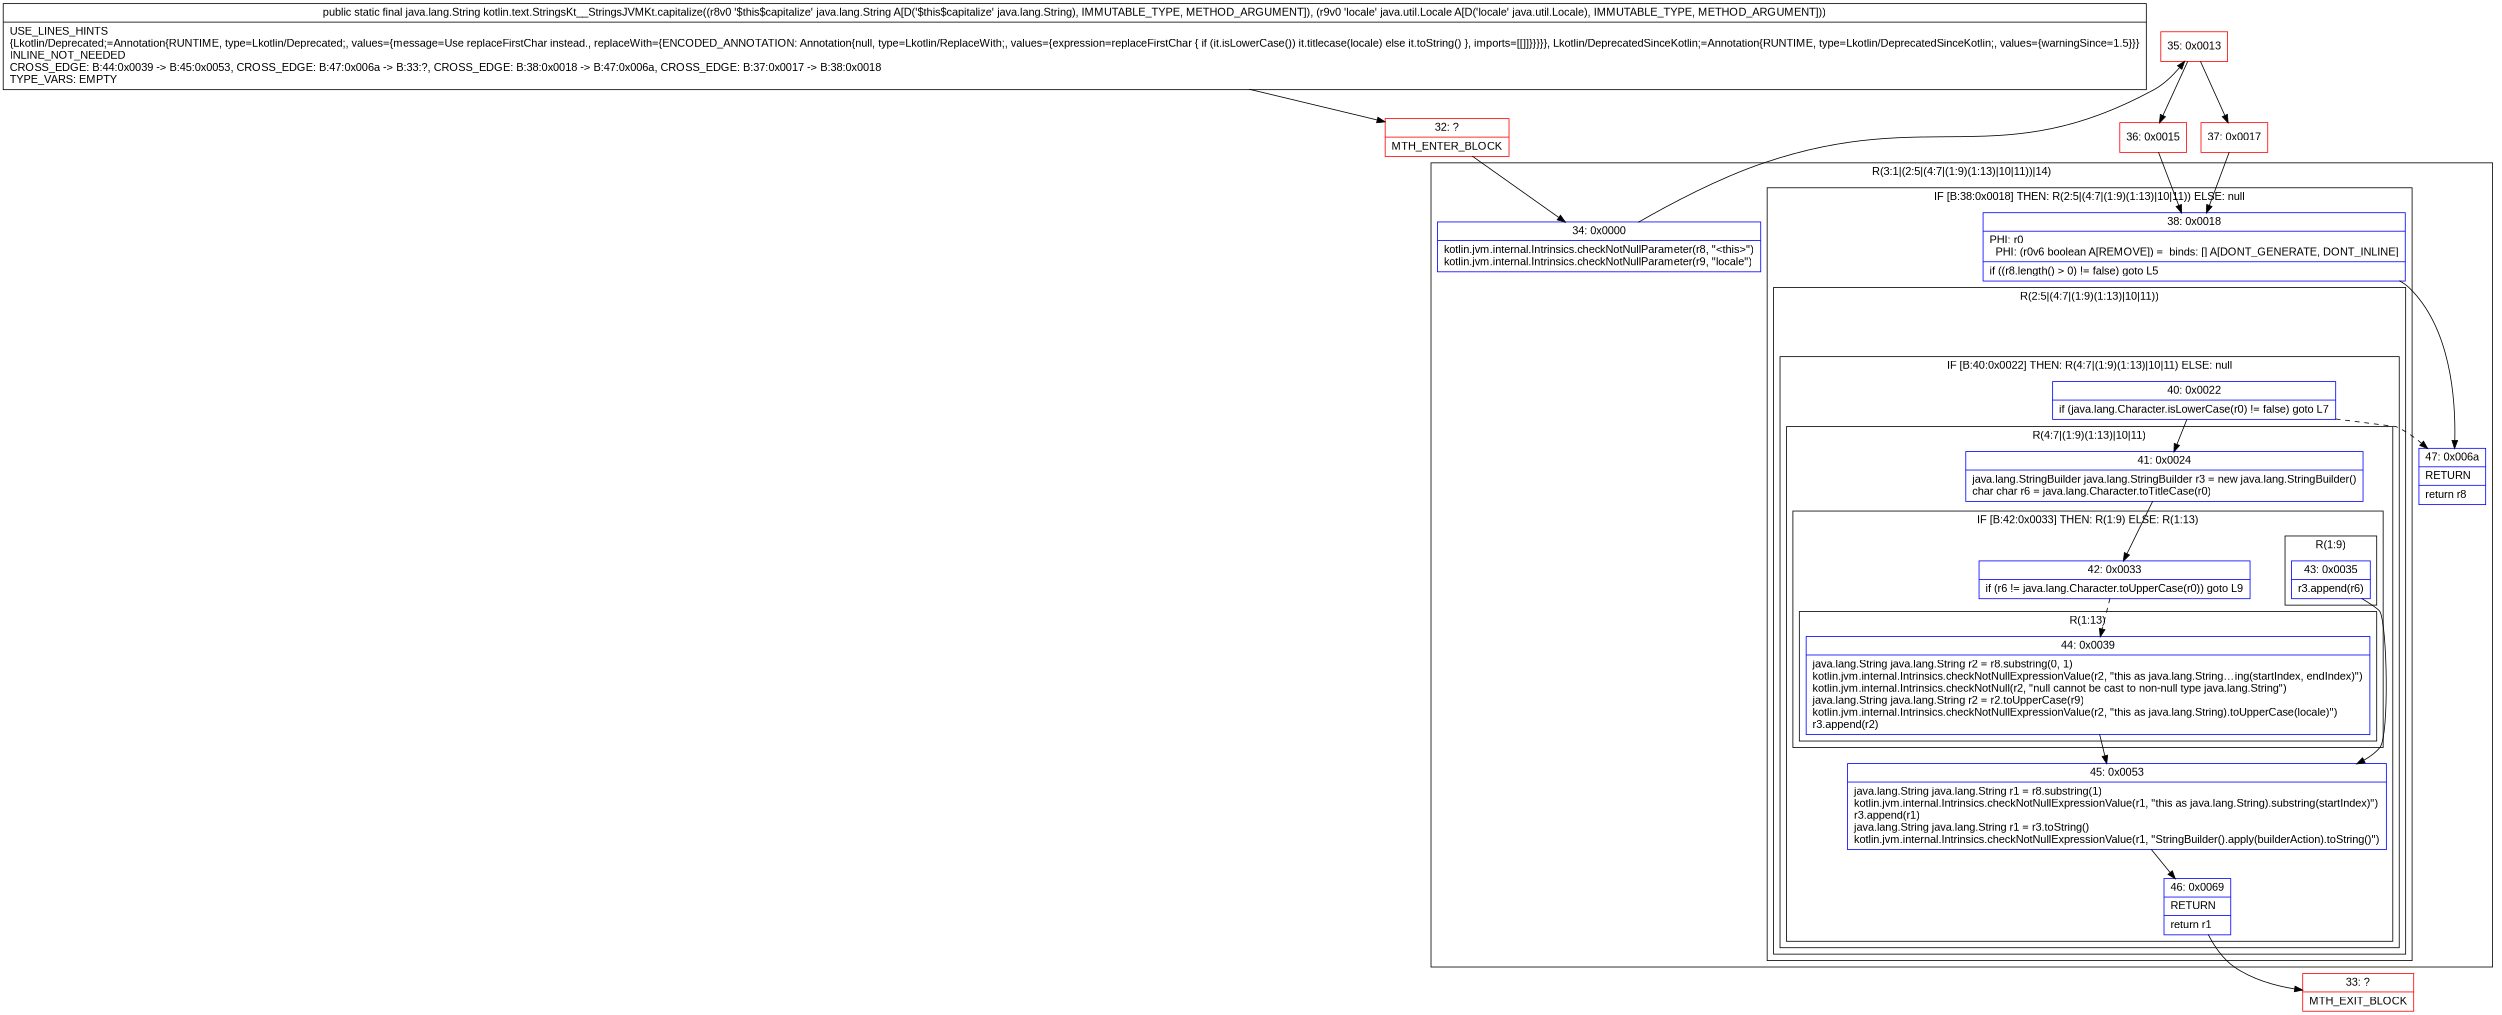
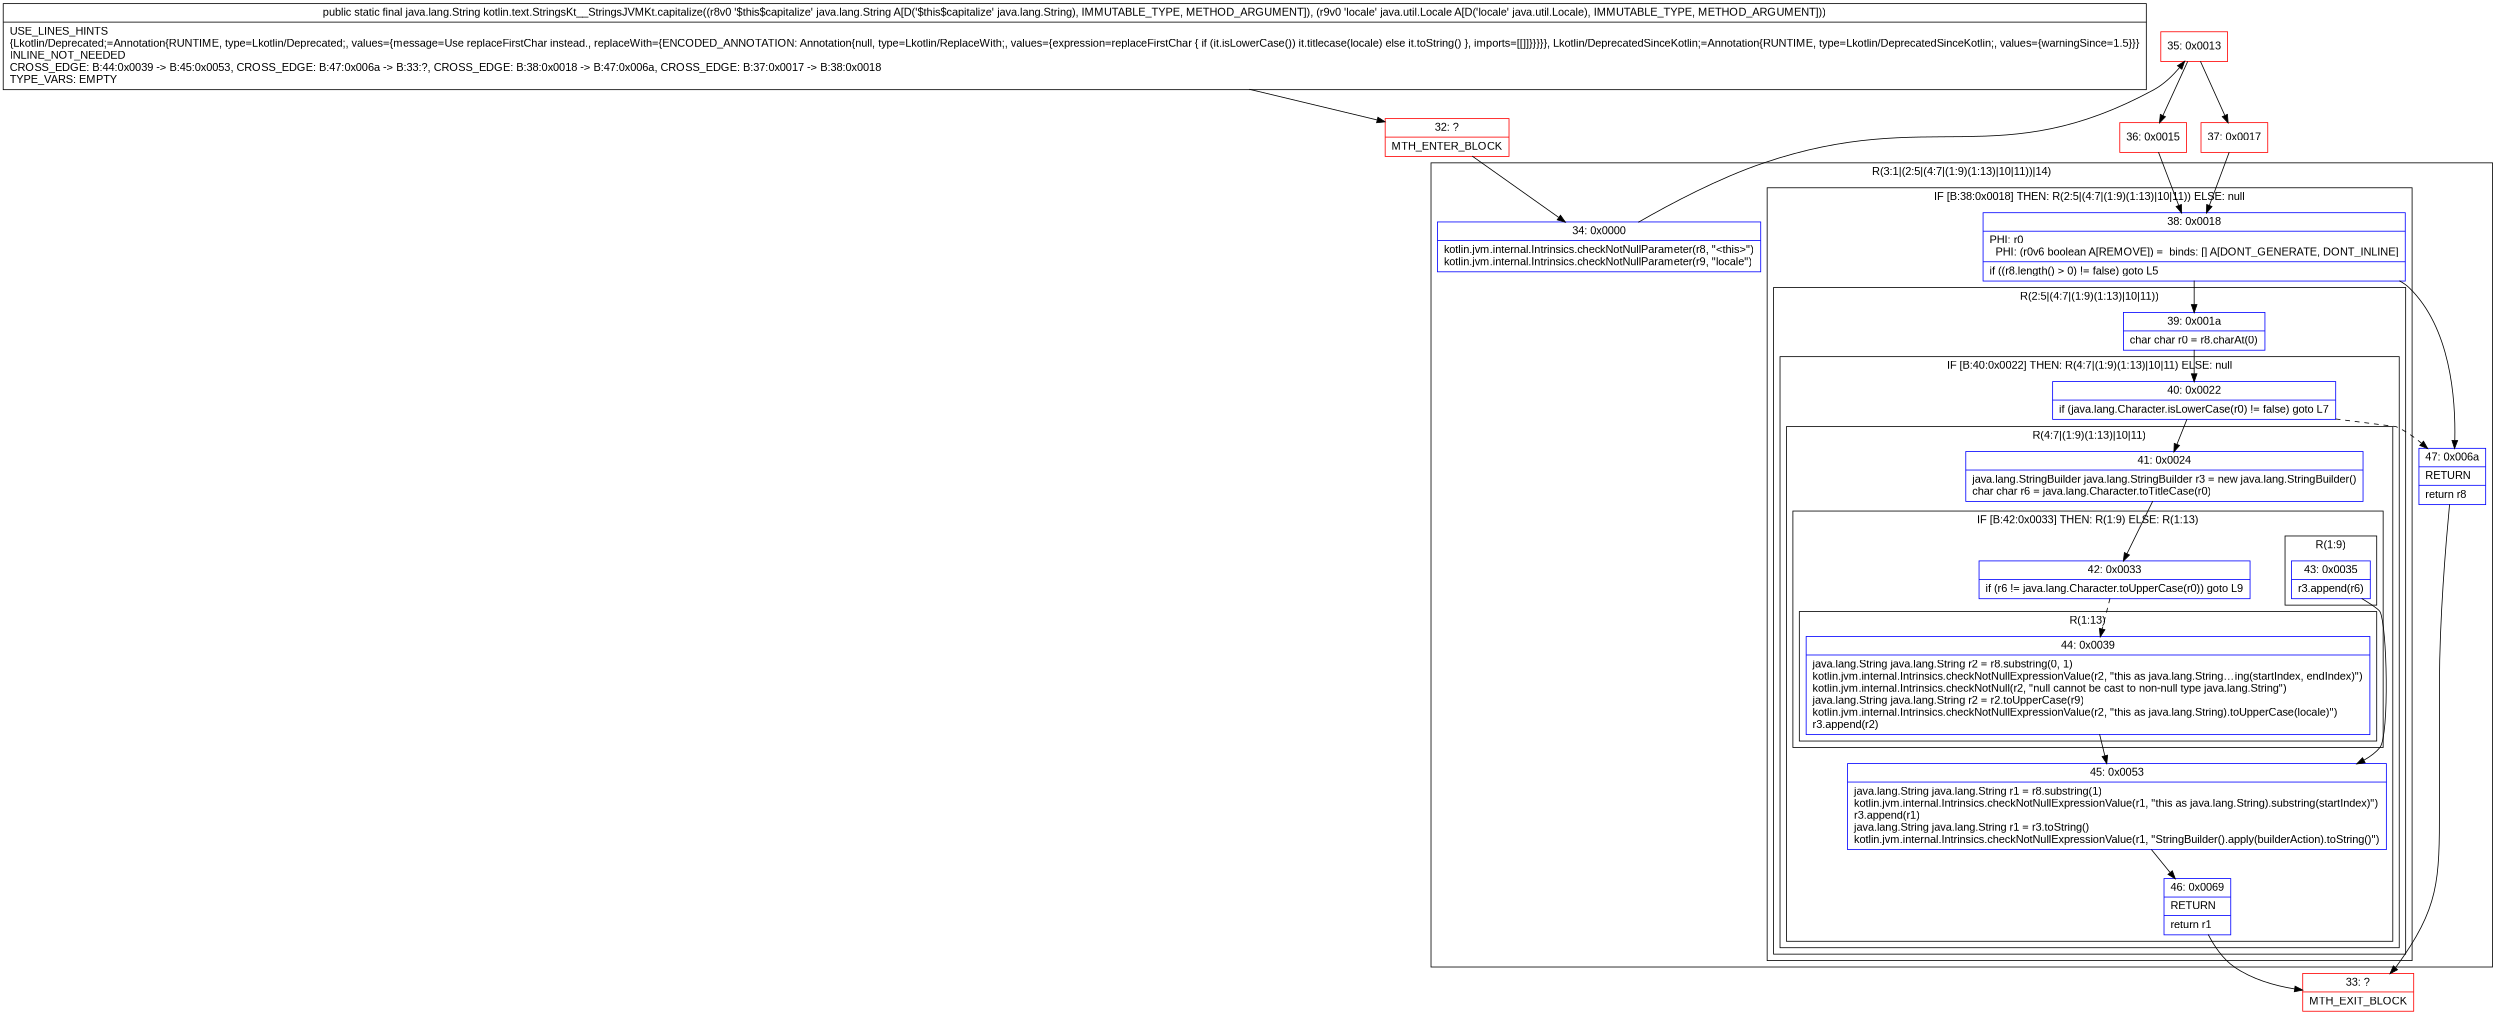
node "39: 0x001a": added
edge "47: 0x006a" -> "33: ?": added
